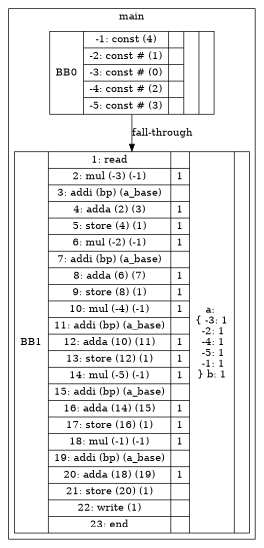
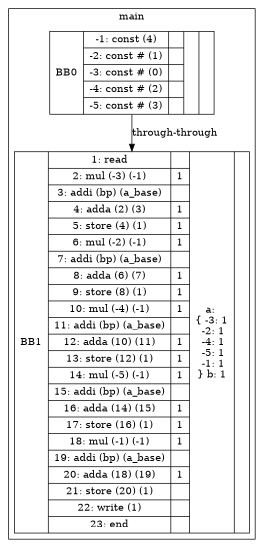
edge "BB0" -> "BB1": label "fall-through" -> "through-through"
